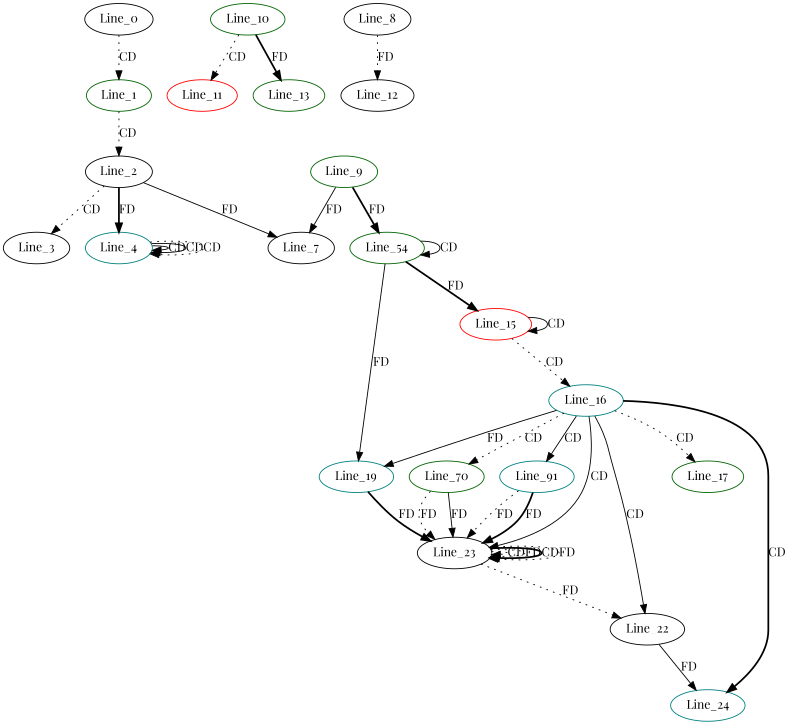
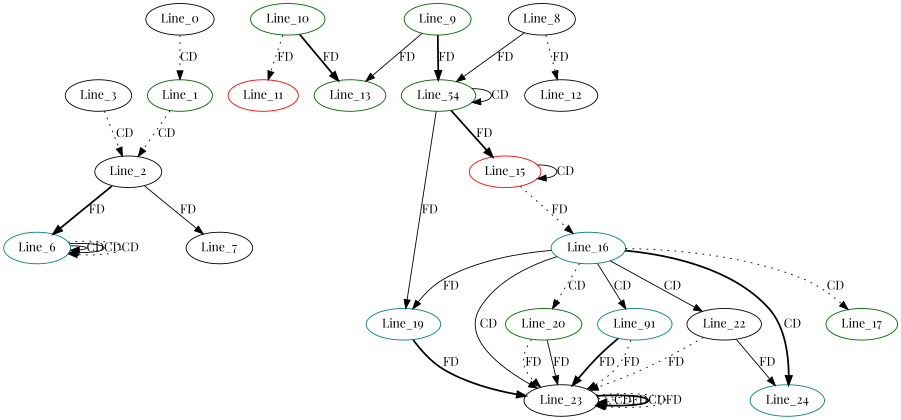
edge "Line_8" -> "Line_54": added, label "FD"
edge "Line_10" -> "Line_11": label "CD" -> "FD"
edge "Line_9" -> "Line_7": now "Line_9" -> "Line_13"
edge "Line_2" -> "Line_3": reversed
node "Line_4": label "Line_4" -> "Line_6"
edge "Line_15" -> "Line_16": label "CD" -> "FD"
node "Line_70": label "Line_70" -> "Line_20"
edge "Line_23" -> "Line_22": reversed
